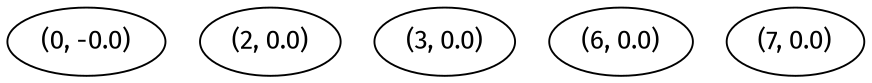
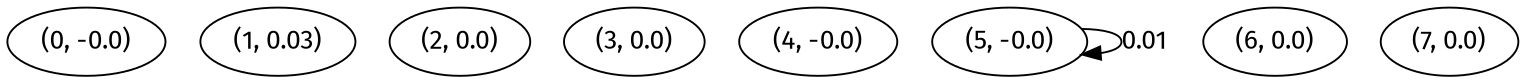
node "(1, 0.03)": added
node "(4, -0.0)": added
node "(5, -0.0)": added
